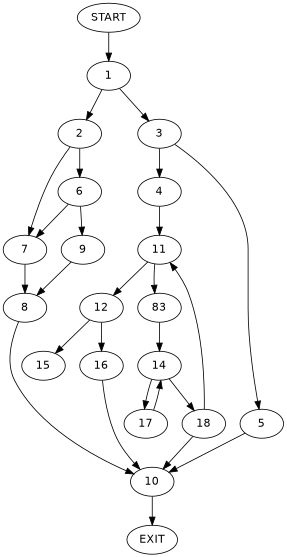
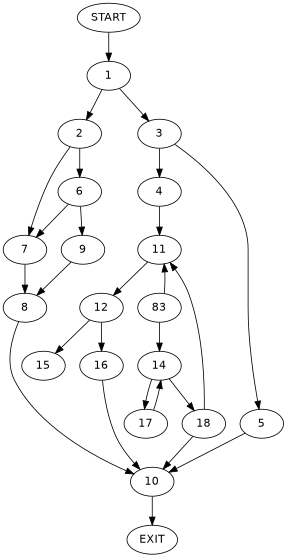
edge "11" -> "83": reversed
